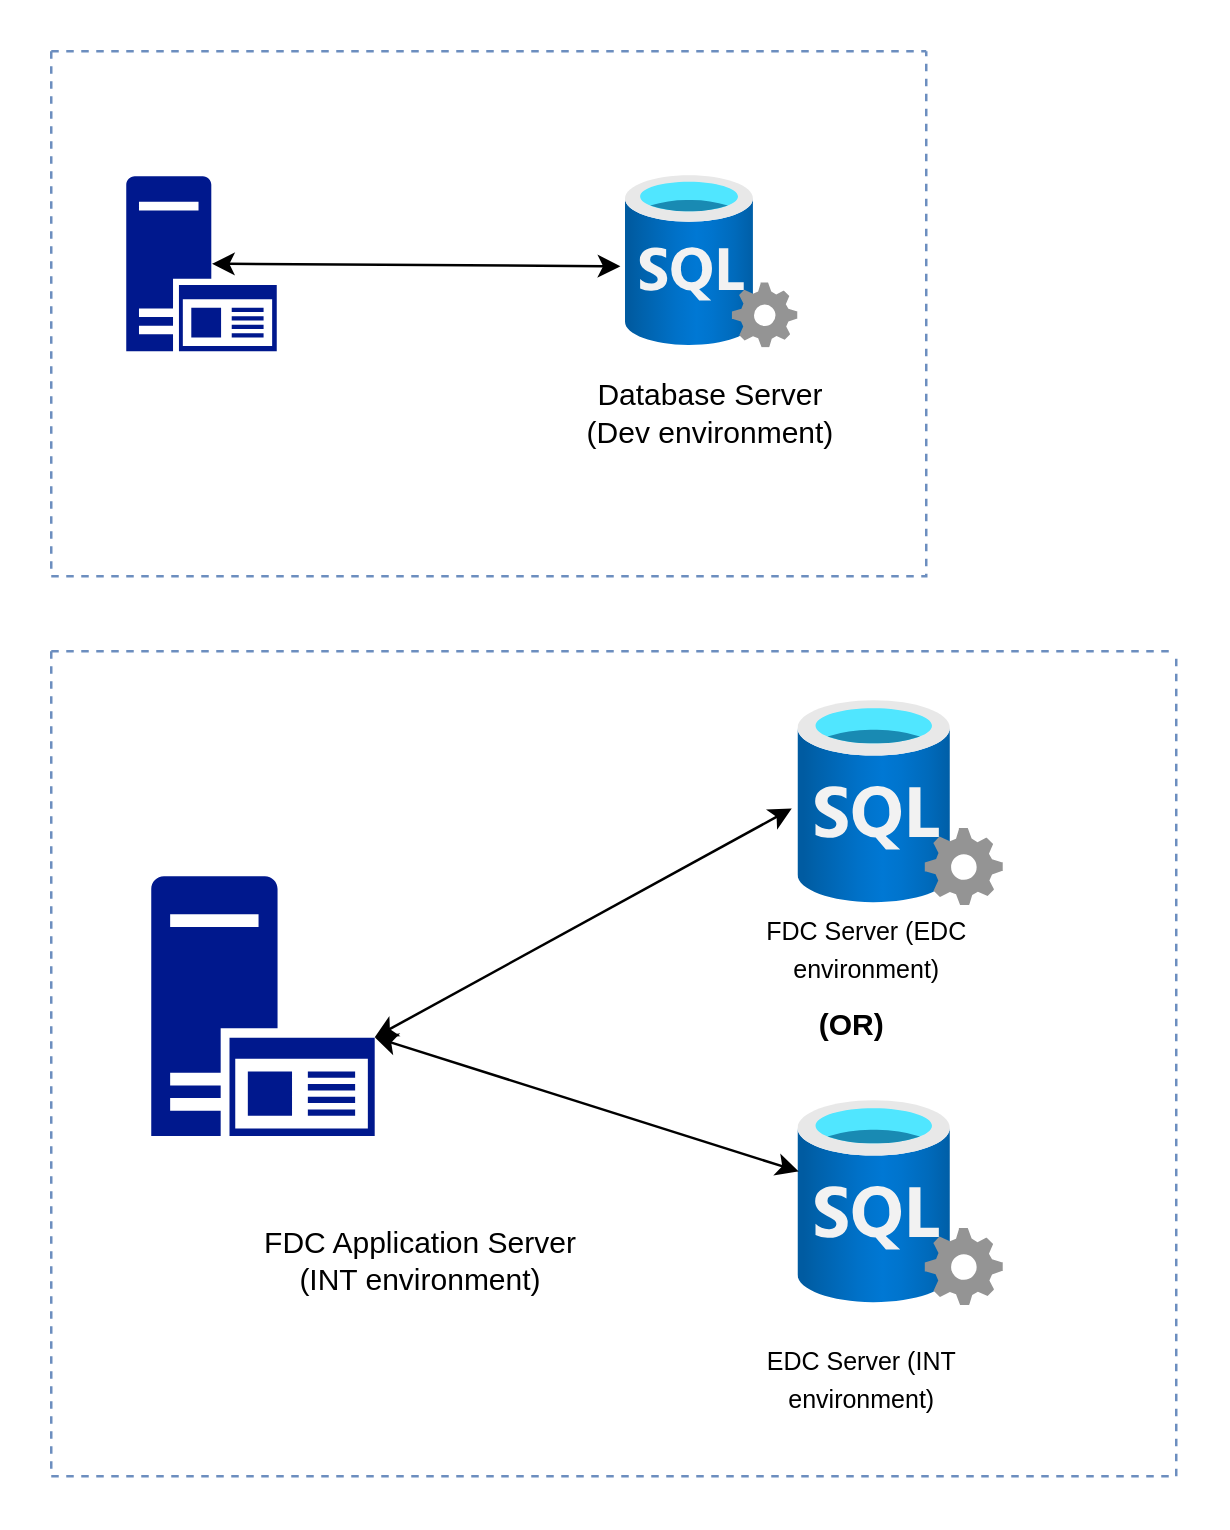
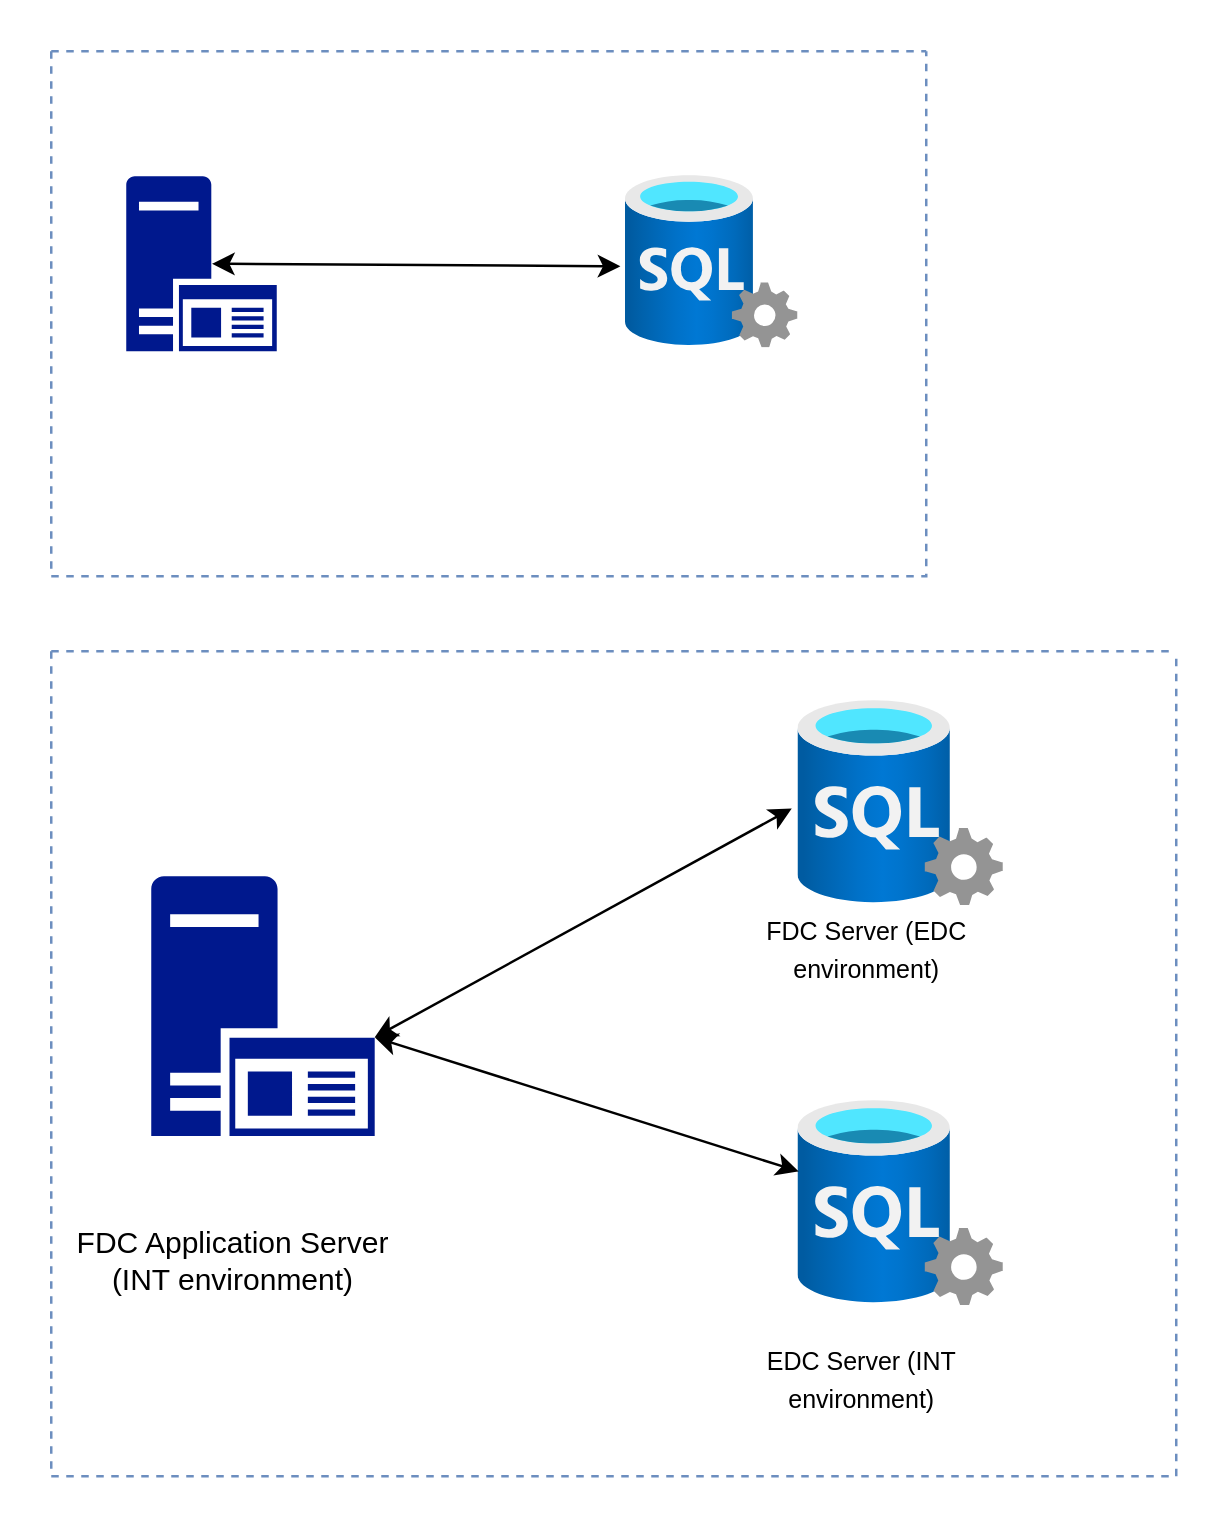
node "Database Server (Dev environment)": removed
node "(OR)": removed
node "FDC Application Server (INT environment)": moved (423, 1262) -> (235, 1262)
